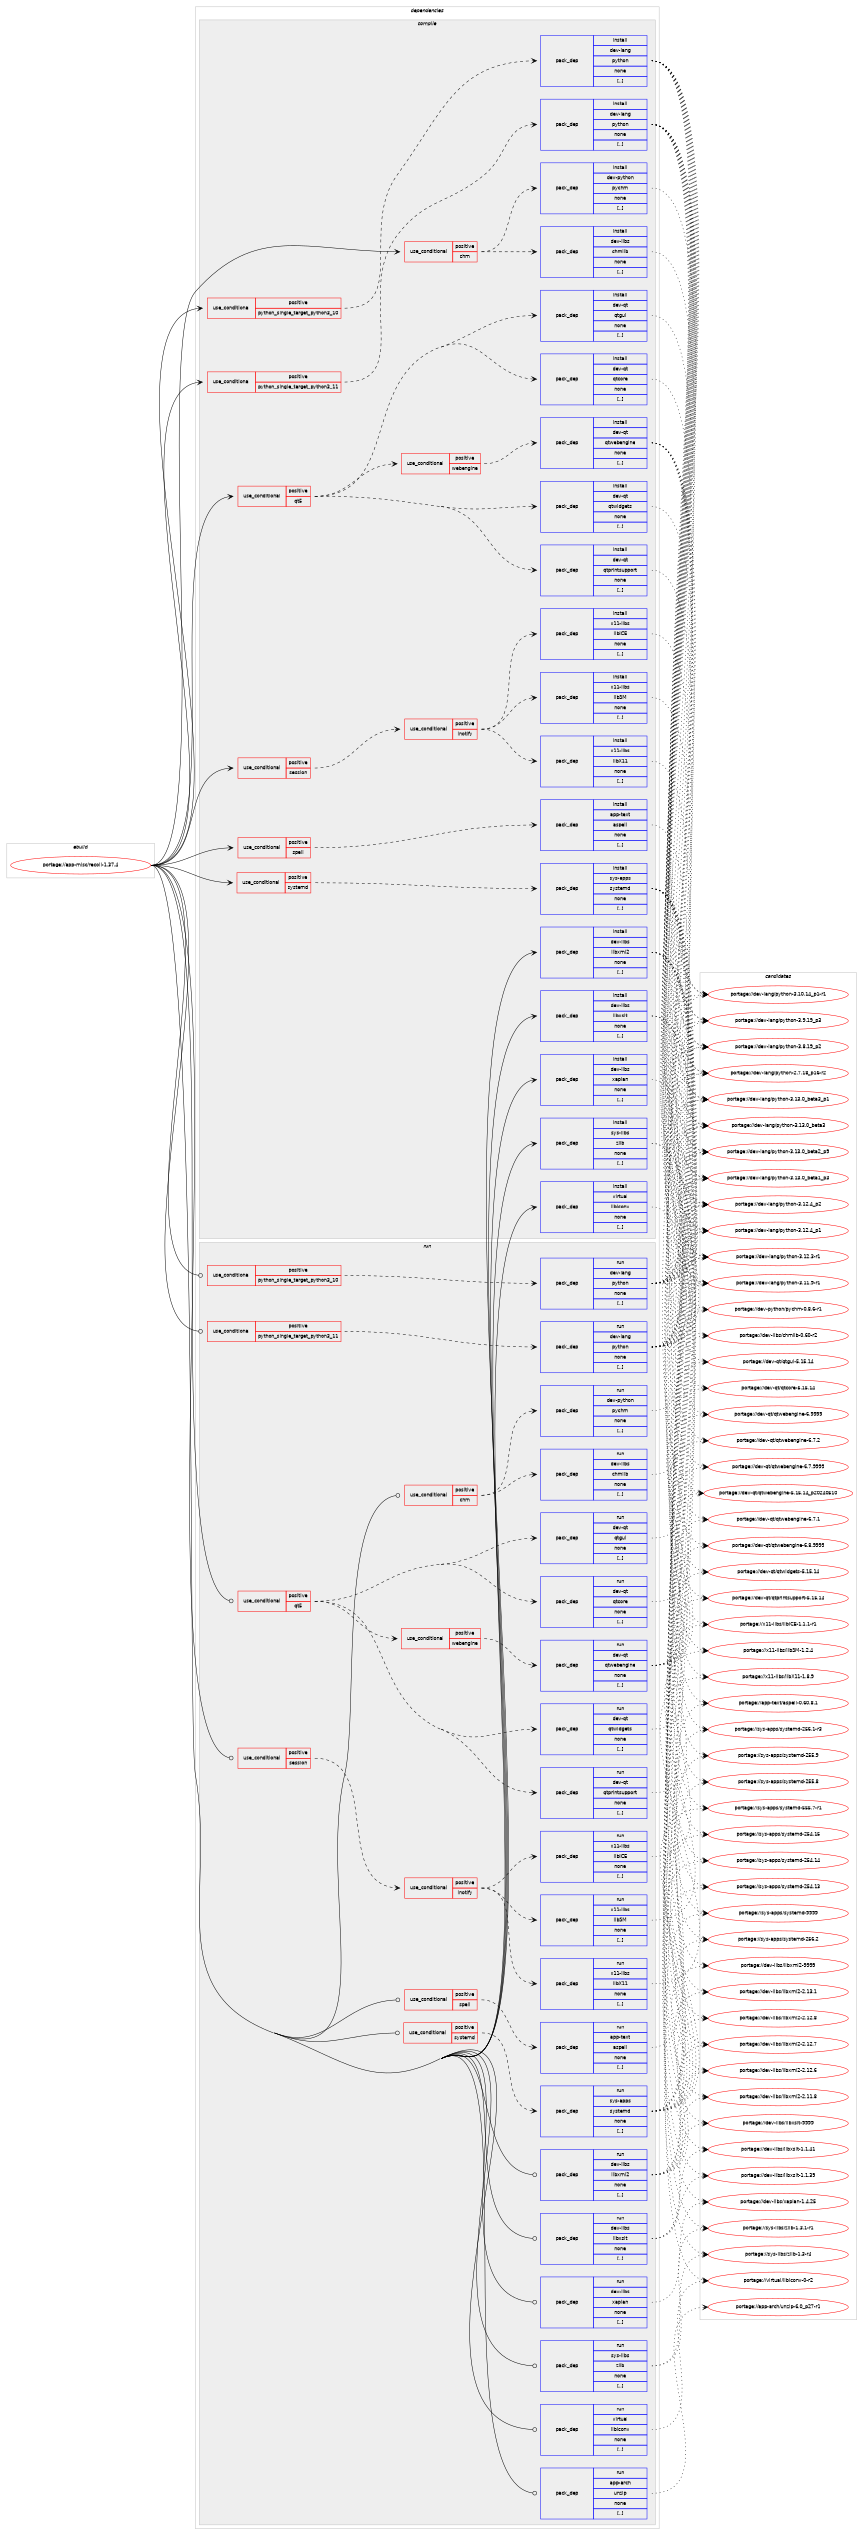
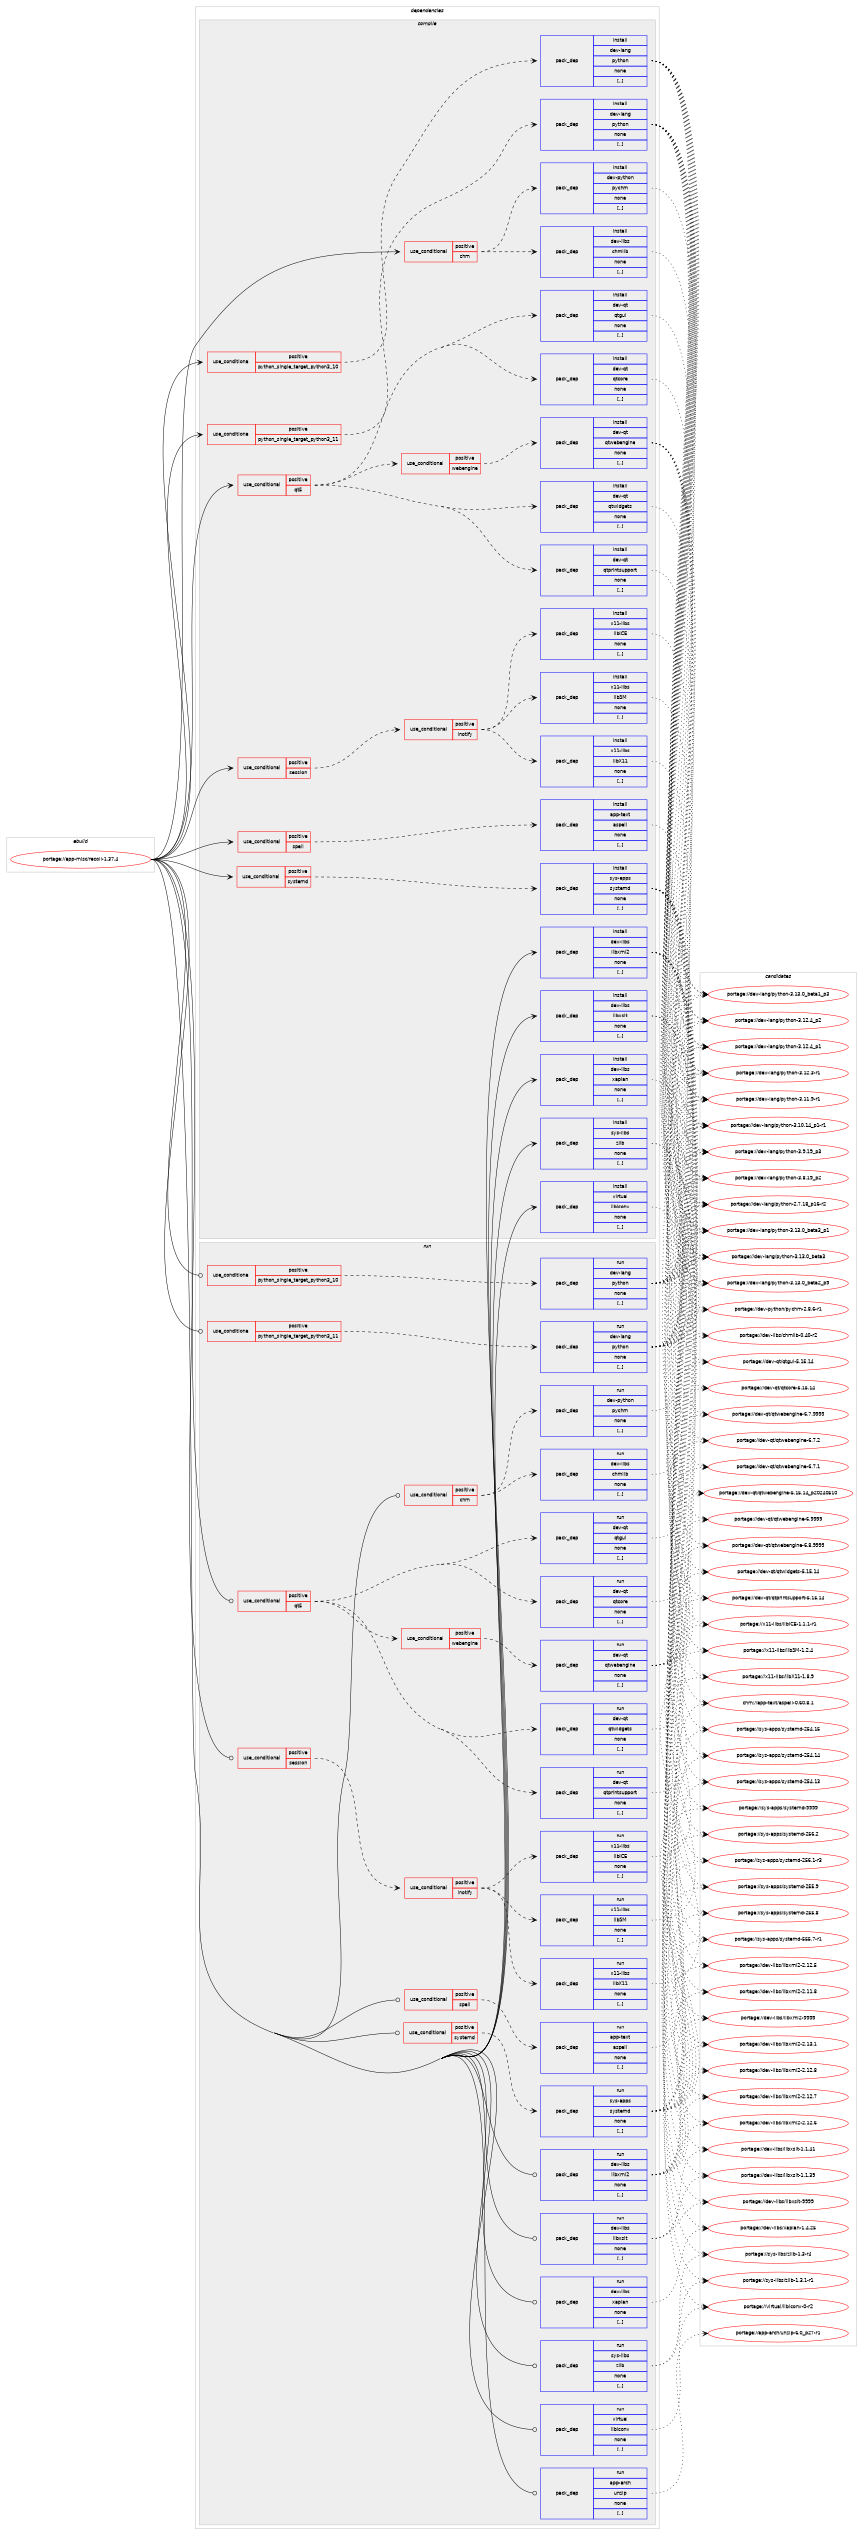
node "portage://dev-python/pychm-0.8.6-r1": label "portage://dev-python/pychm-0.8.6-r1" -> "portage://dev-python/pychm-2.8.6-r1"
node "portage://dev-libs/chmlib-0.60-r2": label "portage://dev-libs/chmlib-0.60-r2" -> "portage://dev-libs/chmlib-0.40-r2"
node "portage://app-text/aspell-0.60.8.1": label "portage://app-text/aspell-0.60.8.1" -> "chm://app-text/aspell-0.60.8.1"
node "portage://dev-libs/libxml2-2.12.5": added
